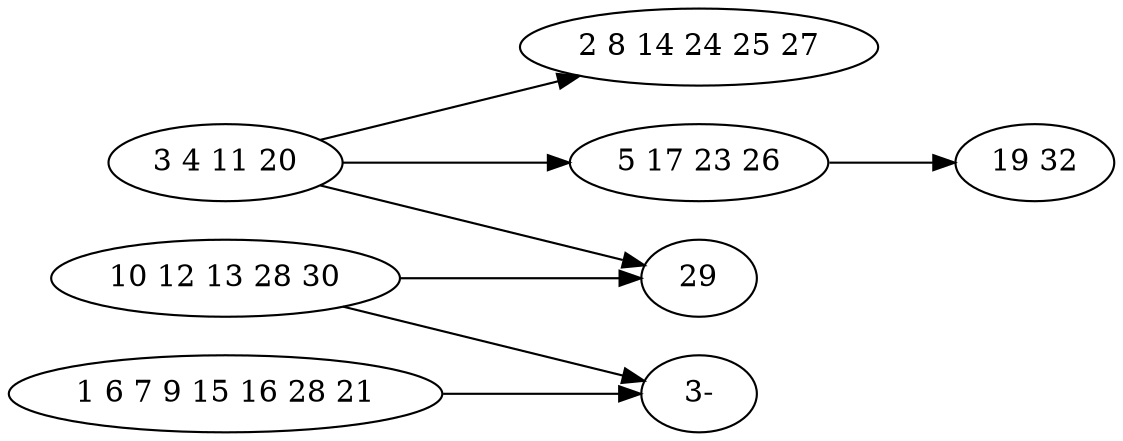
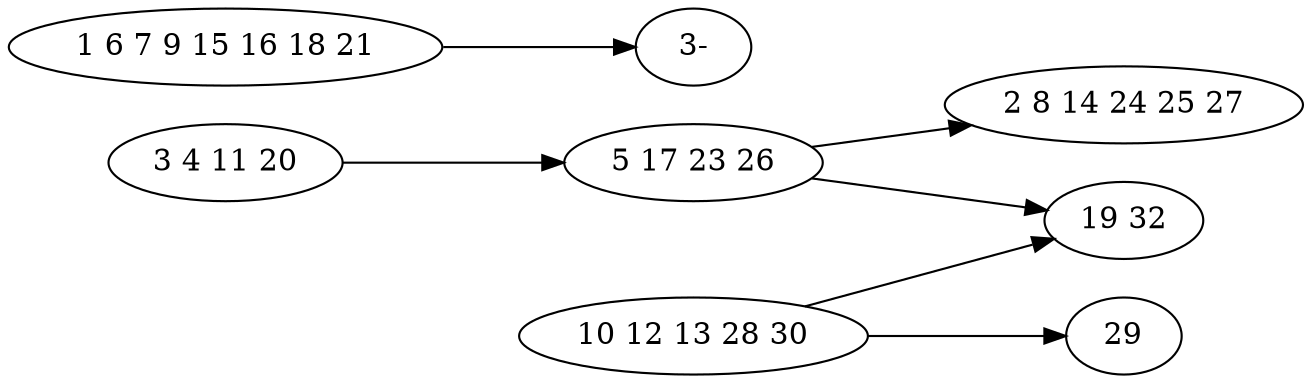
edge "3 4 11 20" -> "2 8 14 24 25 27": now "5 17 23 26" -> "2 8 14 24 25 27"
edge "3 4 11 20" -> "29": removed
edge "10 12 13 28 30" -> "3-": now "10 12 13 28 30" -> "19 32"
node "1 6 7 9 15 16 28 21": label "1 6 7 9 15 16 28 21" -> "1 6 7 9 15 16 18 21"
